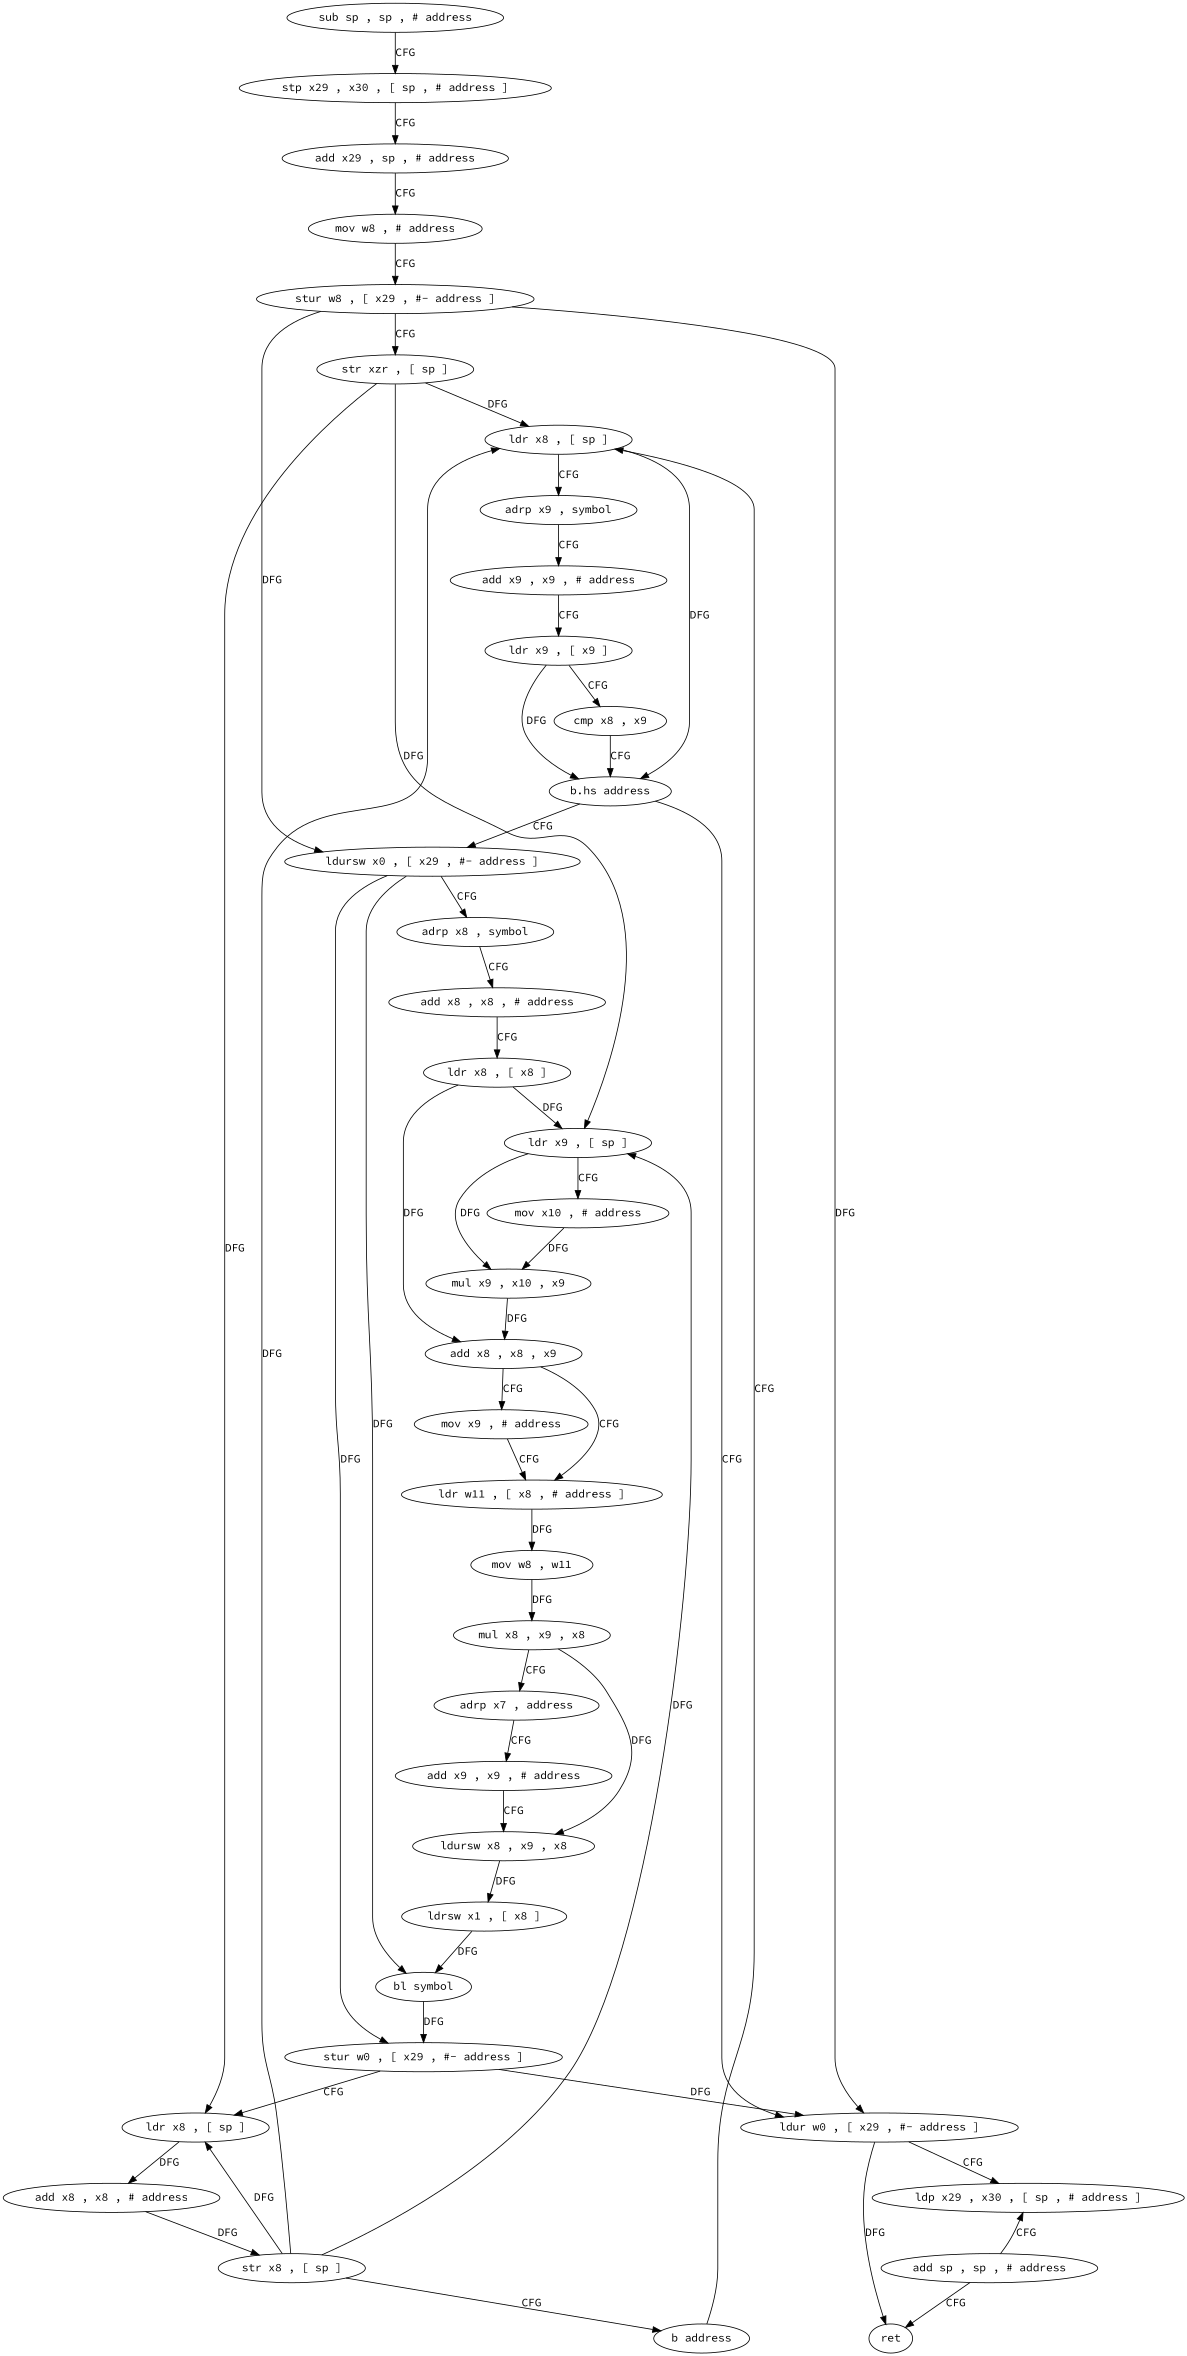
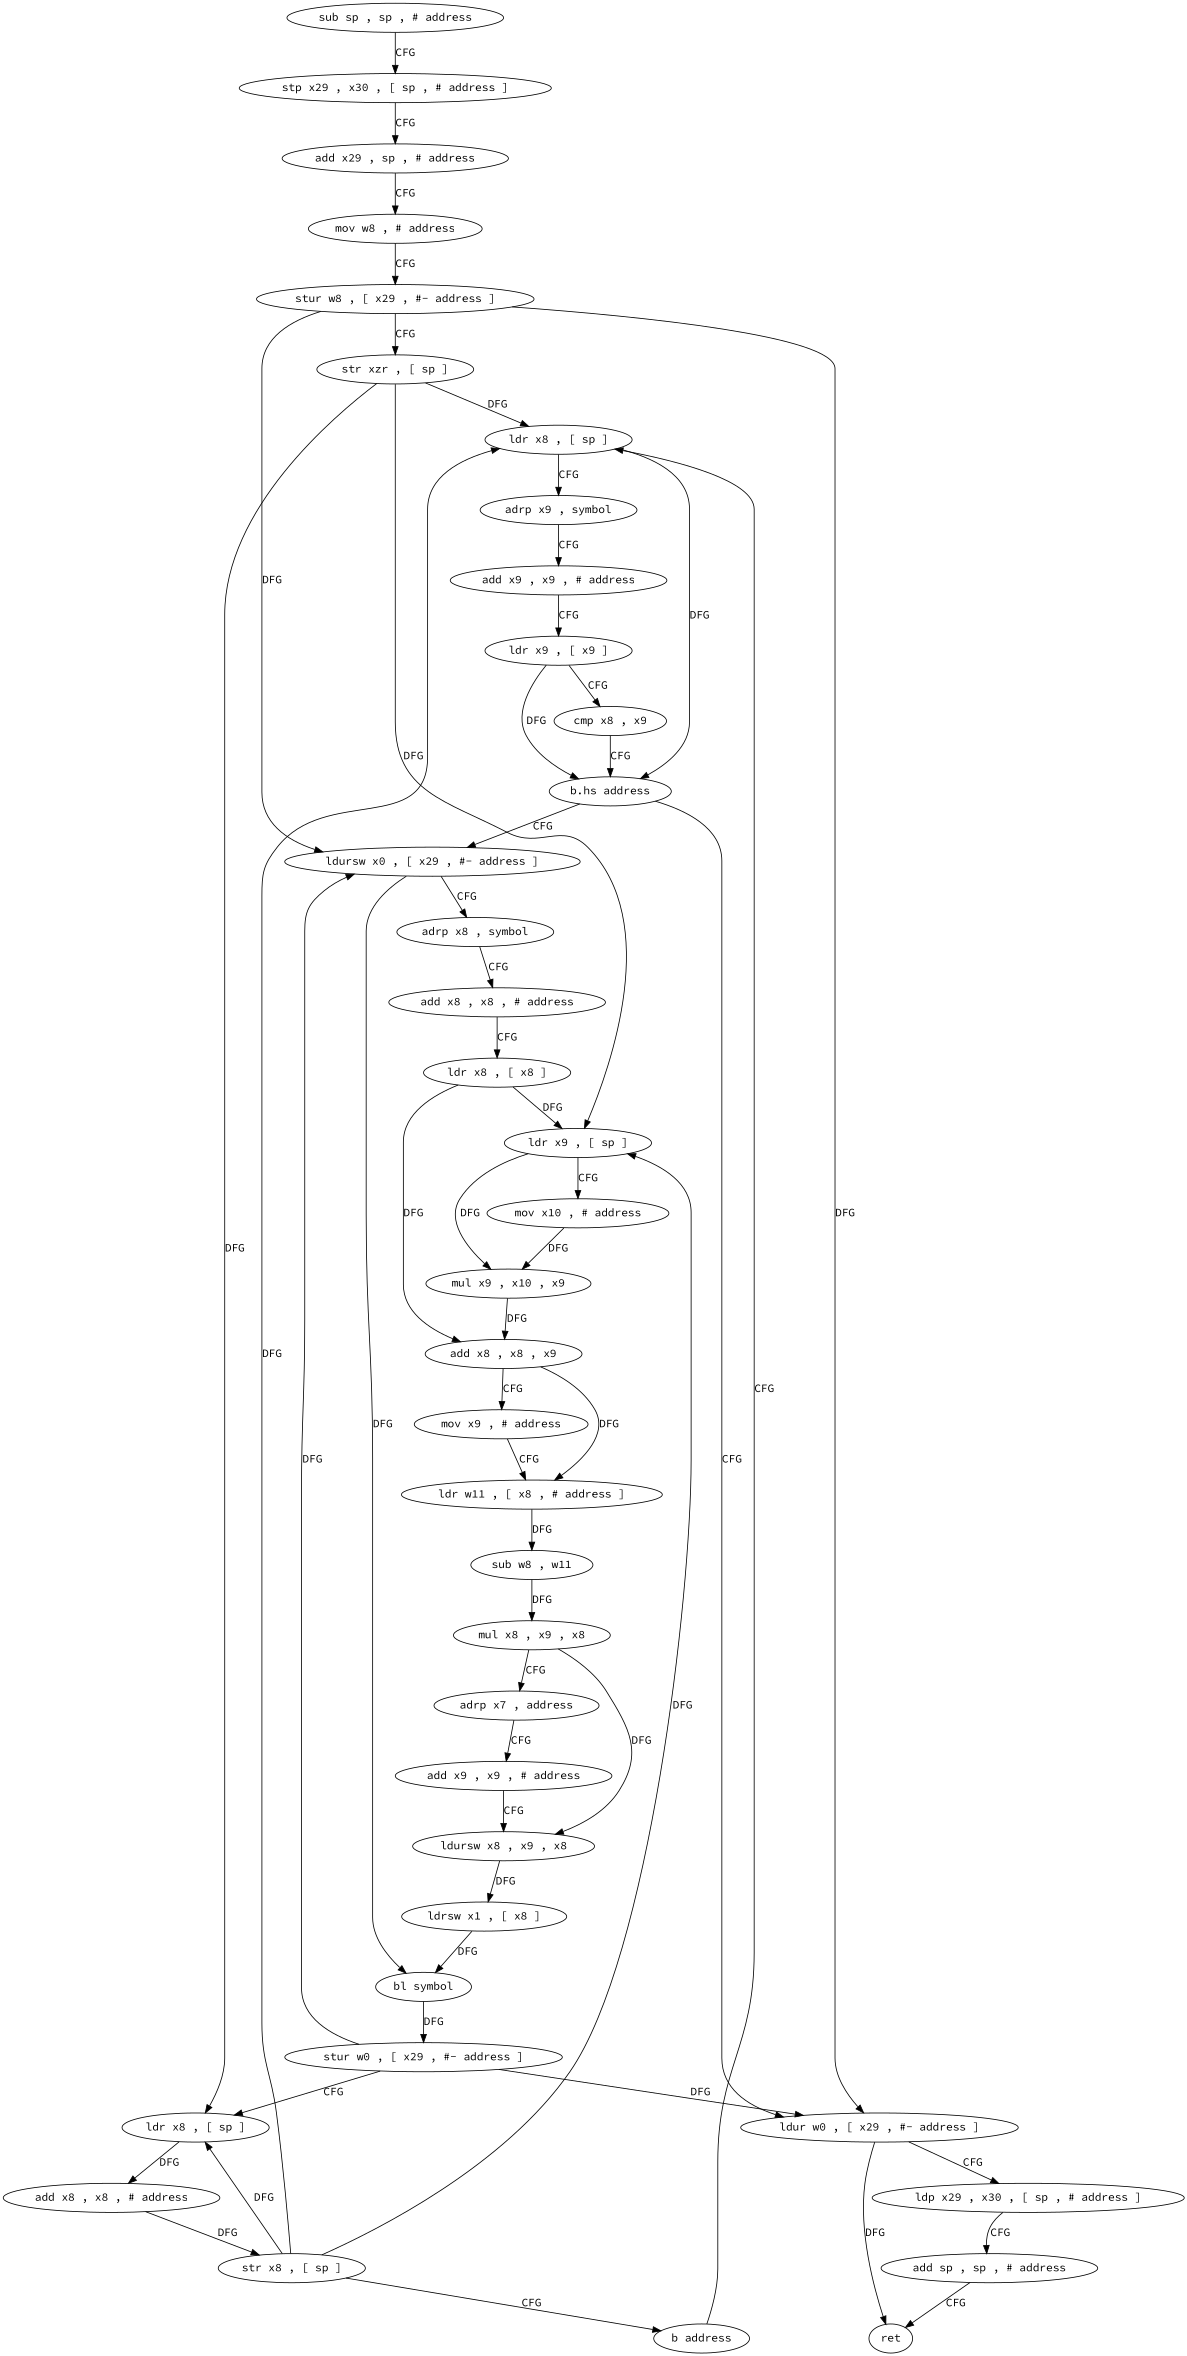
edge "add x8 , x8 , x9" -> "ldr w11 , [ x8 , # address ]": label "CFG" -> "DFG"
edge "ldursw x0 , [ x29 , #- address ]" -> "stur w0 , [ x29 , #- address ]": reversed
node "mov w8 , w11": label "mov w8 , w11" -> "sub w8 , w11"
edge "add sp , sp , # address" -> "ldp x29 , x30 , [ sp , # address ]": reversed
